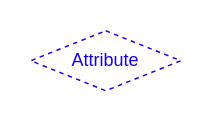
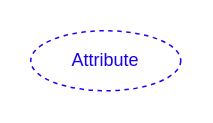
node "Attribute": shape diamond -> ellipse
